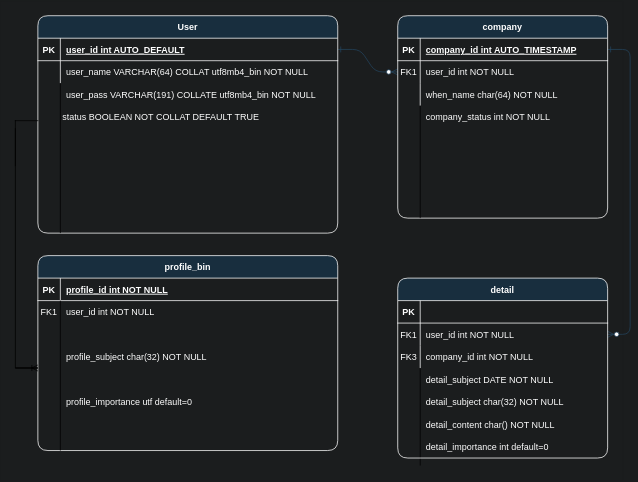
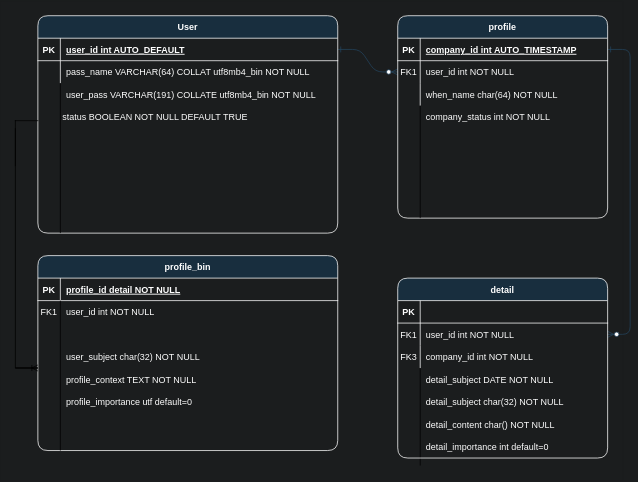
node "company": label "company" -> "profile"
node "user_name VARCHAR(64) COLLAT utf8mb4_bin NOT NULL": label "user_name VARCHAR(64) COLLAT utf8mb4_bin NOT NULL" -> "pass_name VARCHAR(64) COLLAT utf8mb4_bin NOT NULL"
node "status BOOLEAN NOT COLLAT DEFAULT TRUE": label "status BOOLEAN NOT COLLAT DEFAULT TRUE" -> "status BOOLEAN NOT NULL DEFAULT TRUE"
node "profile_id int NOT NULL": label "profile_id int NOT NULL" -> "profile_id detail NOT NULL"
node "profile_subject char(32) NOT NULL": label "profile_subject char(32) NOT NULL" -> "user_subject char(32) NOT NULL"
node "profile_context TEXT NOT NULL": added
